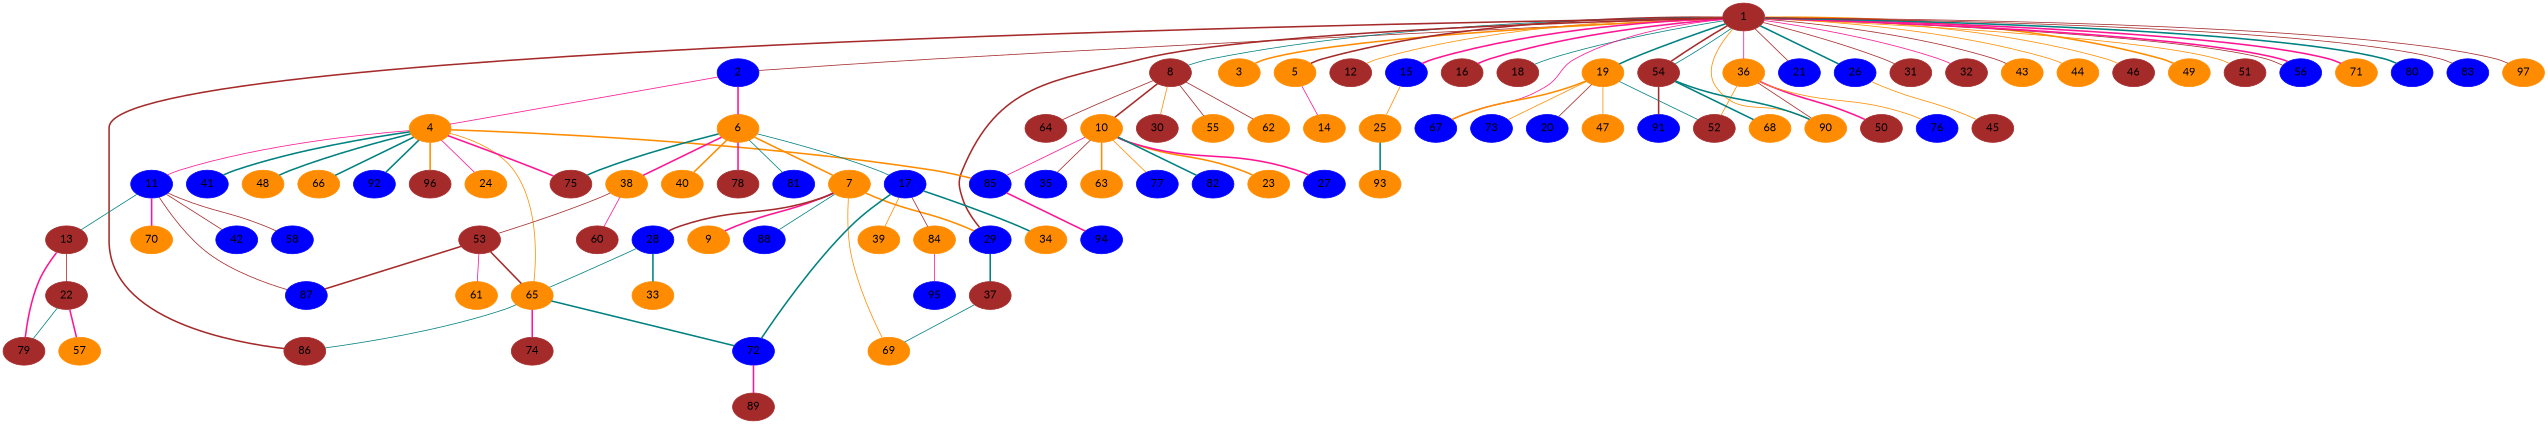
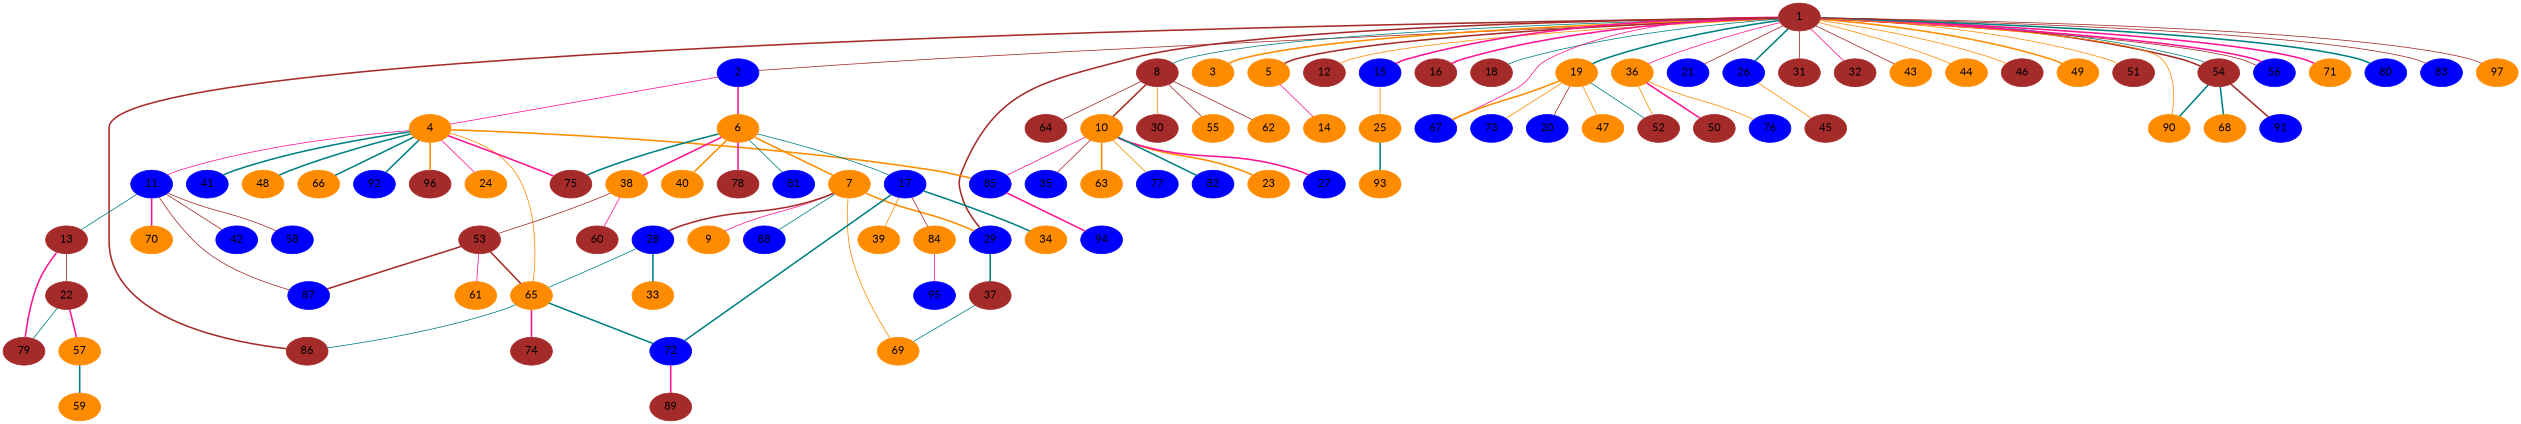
edge "36" -- "90": removed
edge "7" -- "9": style bold -> solid
node "59": added
